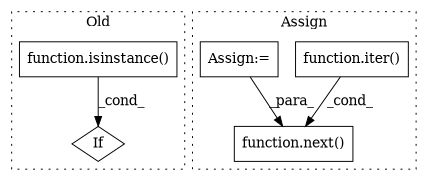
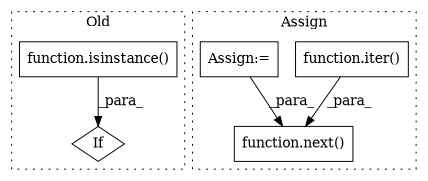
edge "function.isinstance()" -> "If": label "_cond_" -> "_para_"
edge "function.iter()" -> "function.next()": label "_cond_" -> "_para_"
